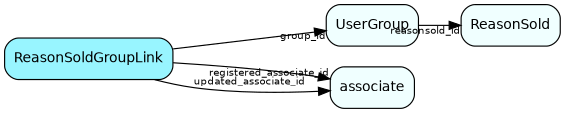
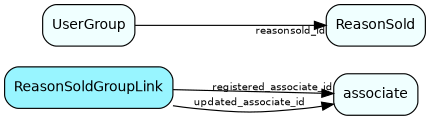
edge "ReasonSoldGroupLink" -> "UserGroup": removed
